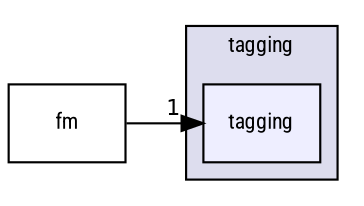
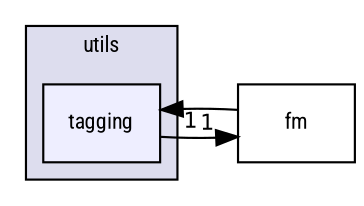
cluster "tagging": label "tagging" -> "utils"
edge "tagging" -> "fm": added
